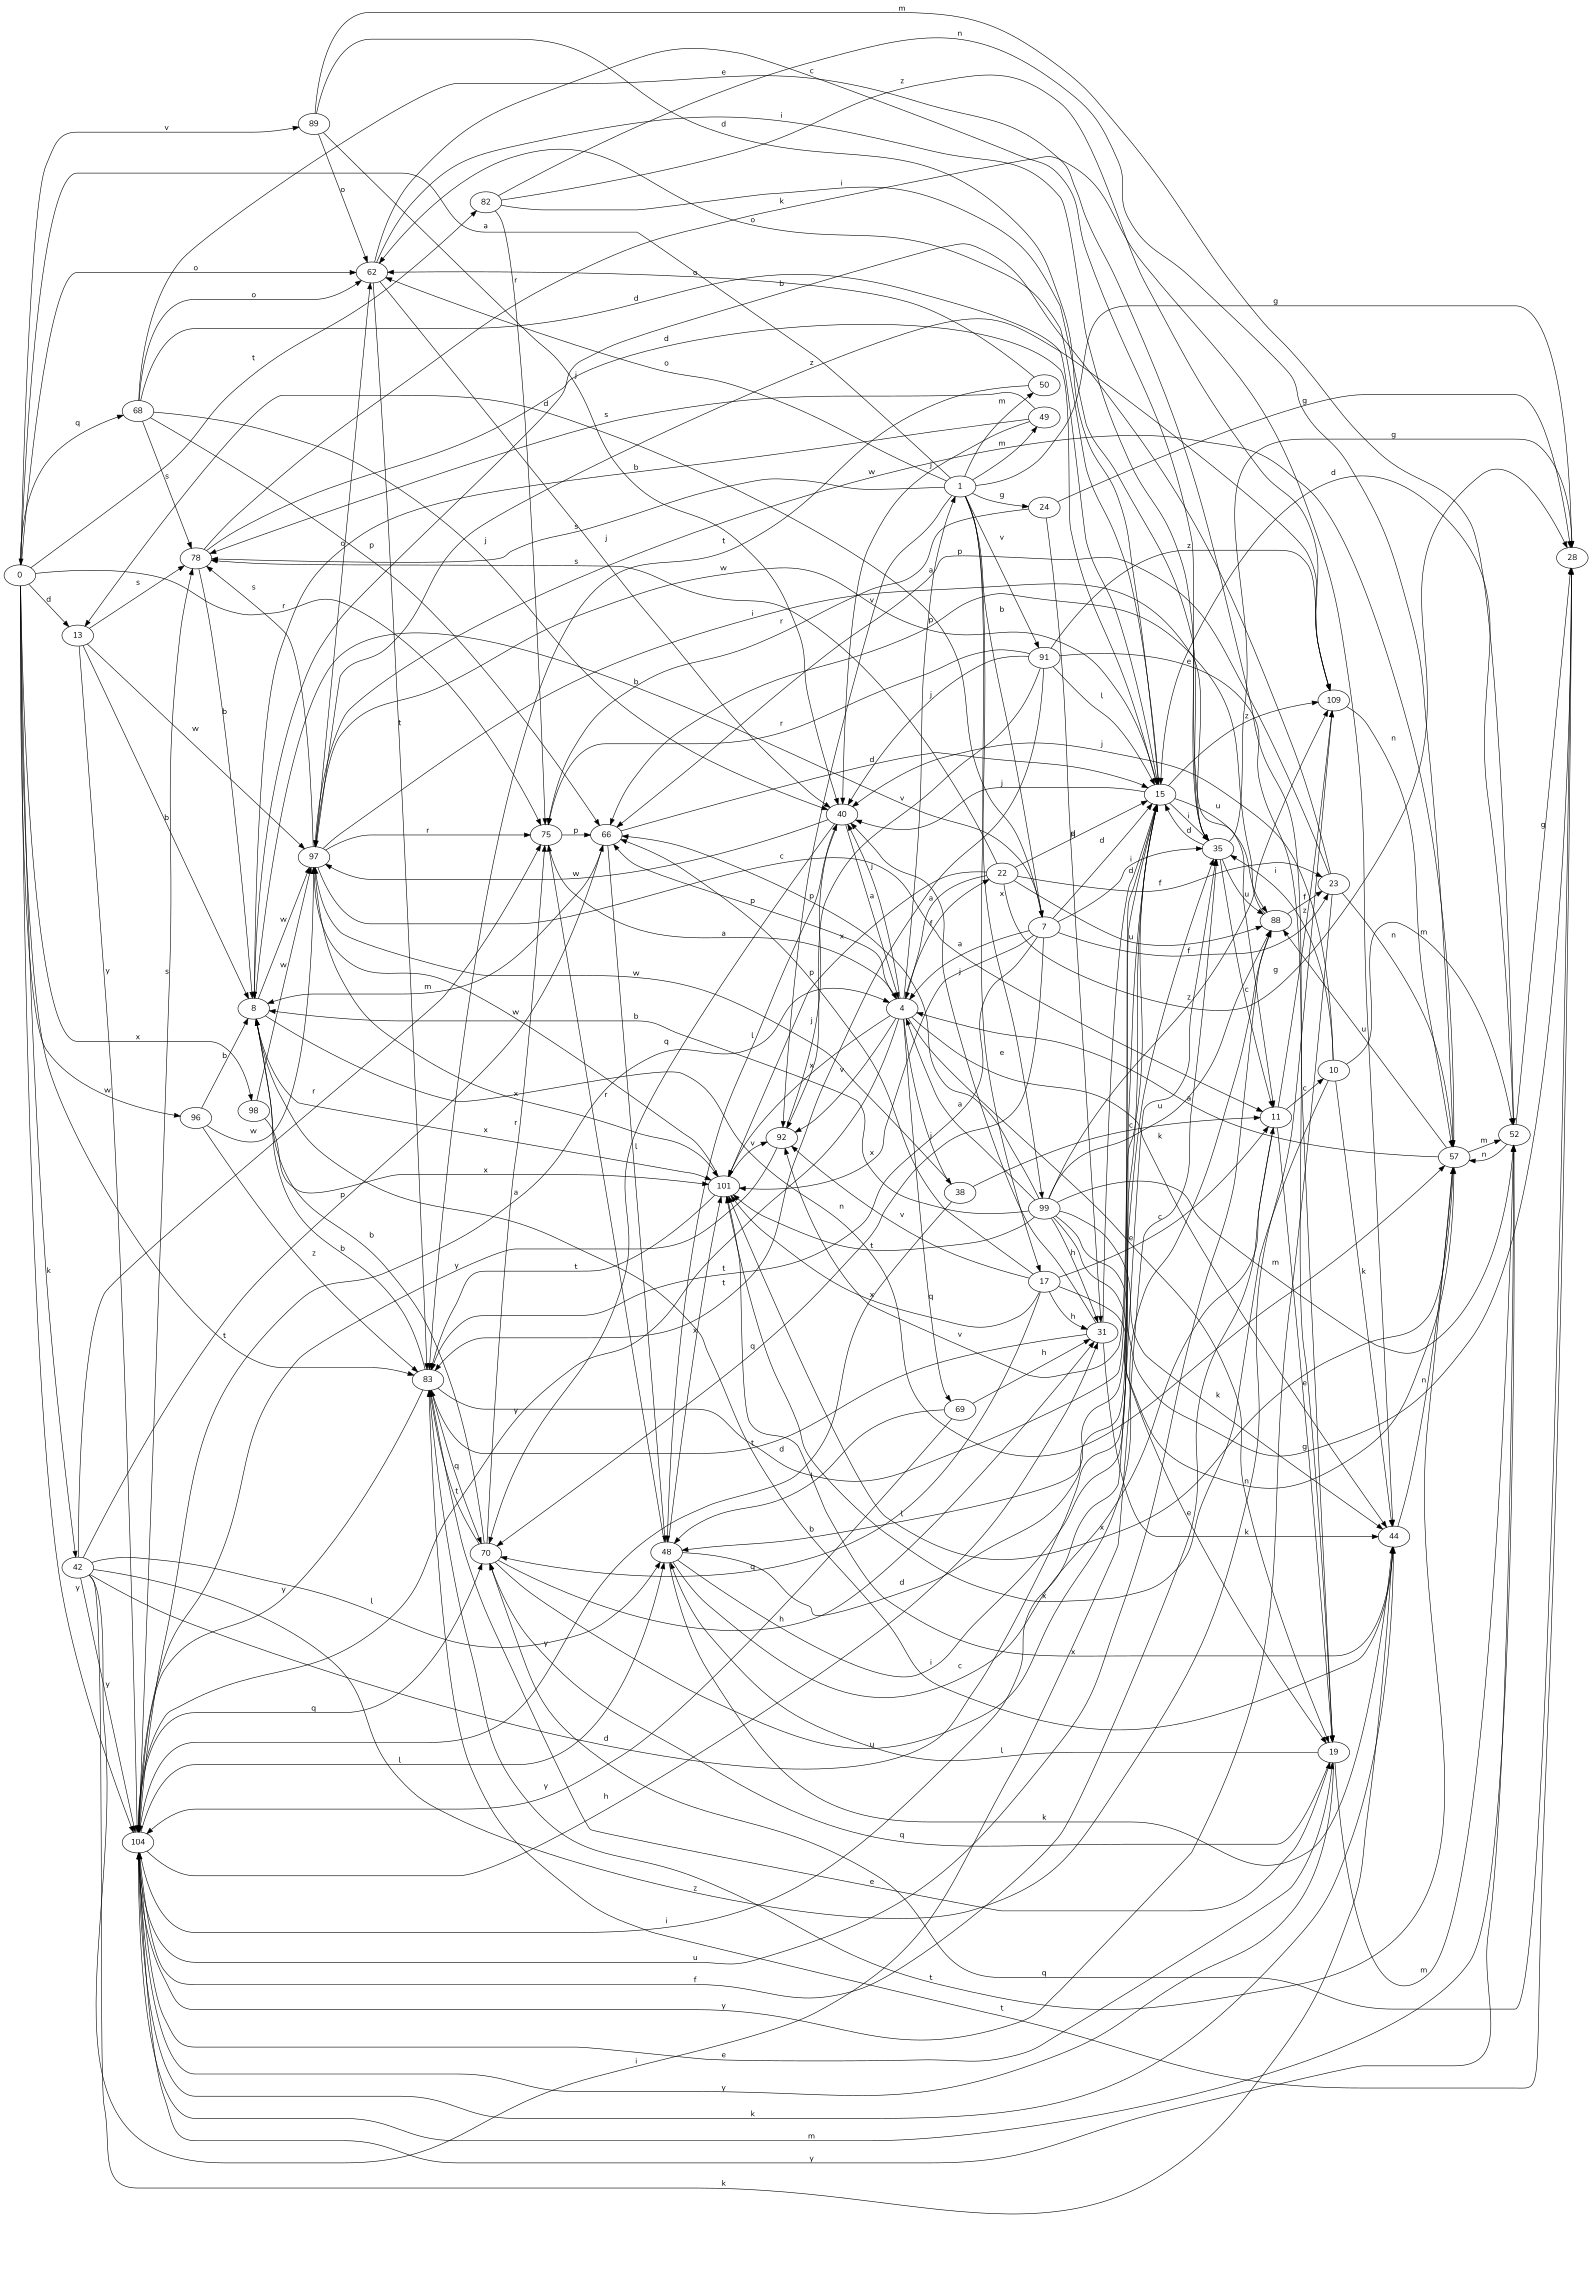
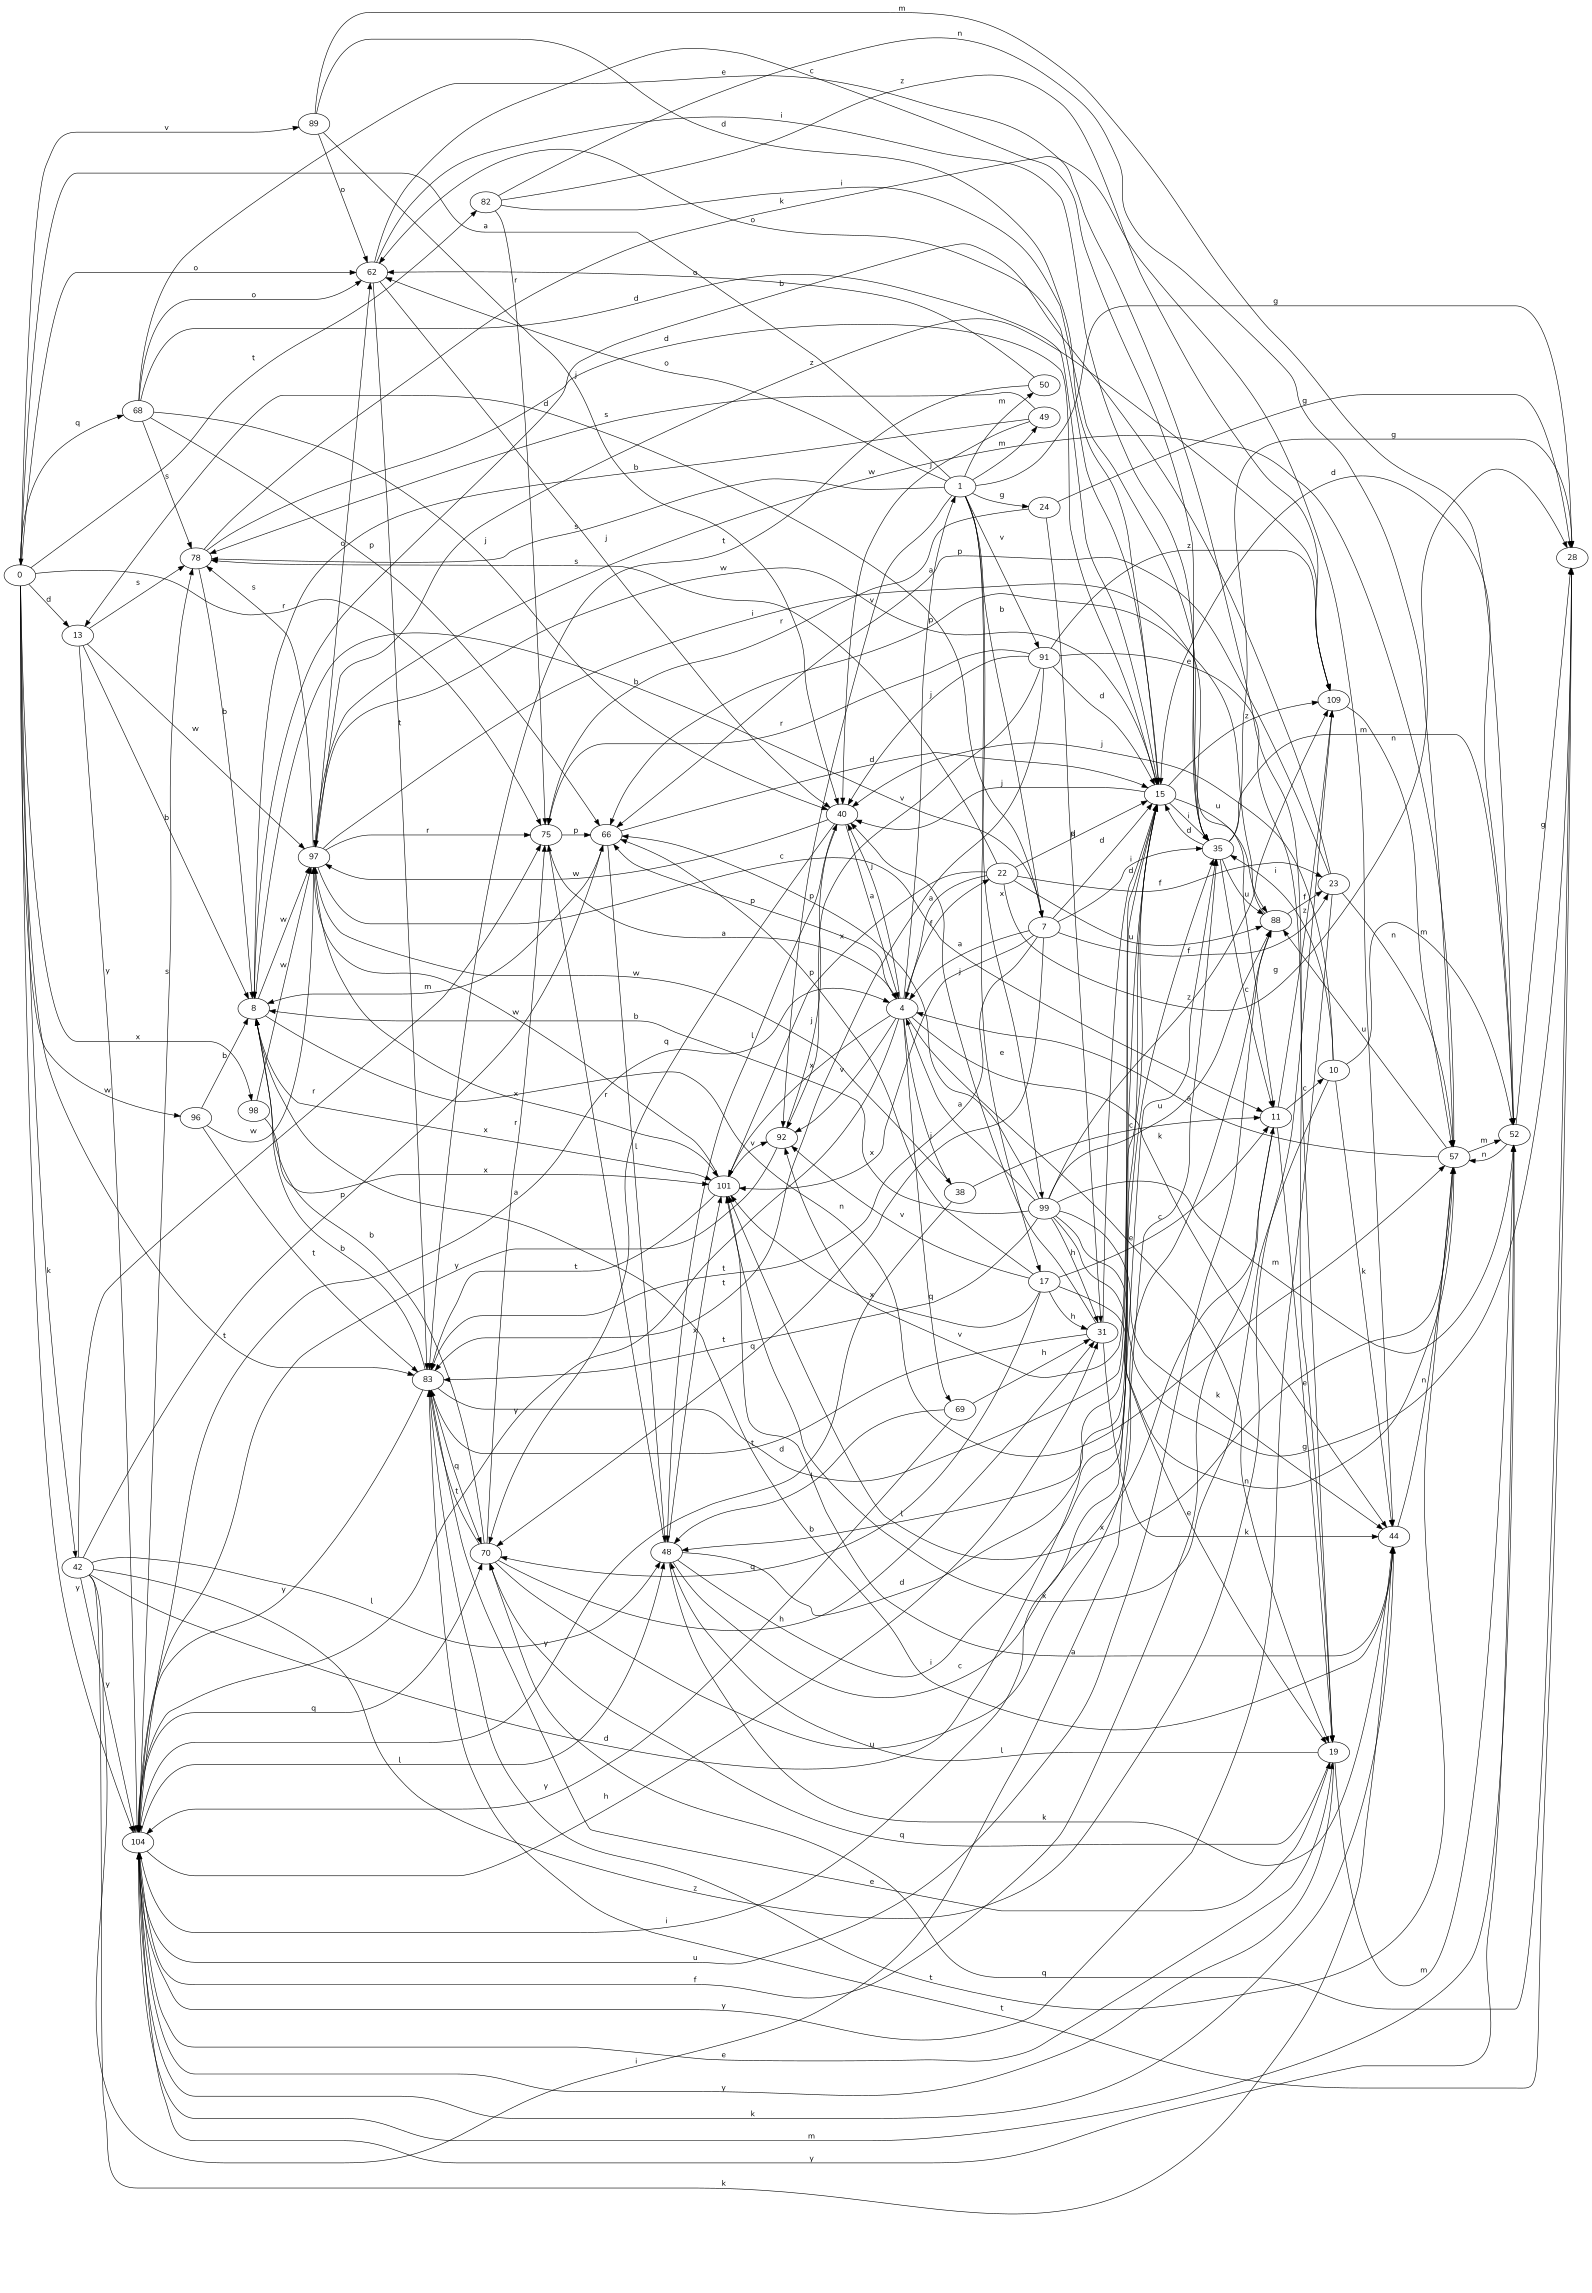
edge "91" -> "15": label "l" -> "d"
edge "35" -> "52": added, label "m"
edge "99" -> "101": now "99" -> "83"
edge "96" -> "83": label "z" -> "t"
edge "44" -> "101": label "x" -> "a"
